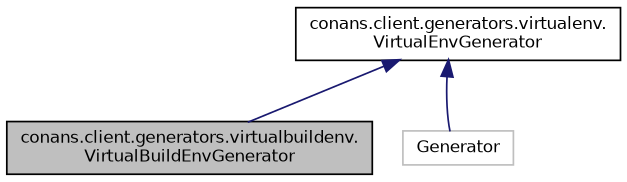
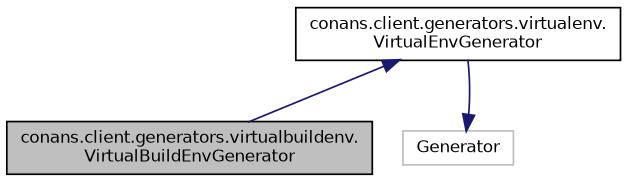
edge "Generator" -> "conans.client.generators.virtualenv. VirtualEnvGenerator": reversed
